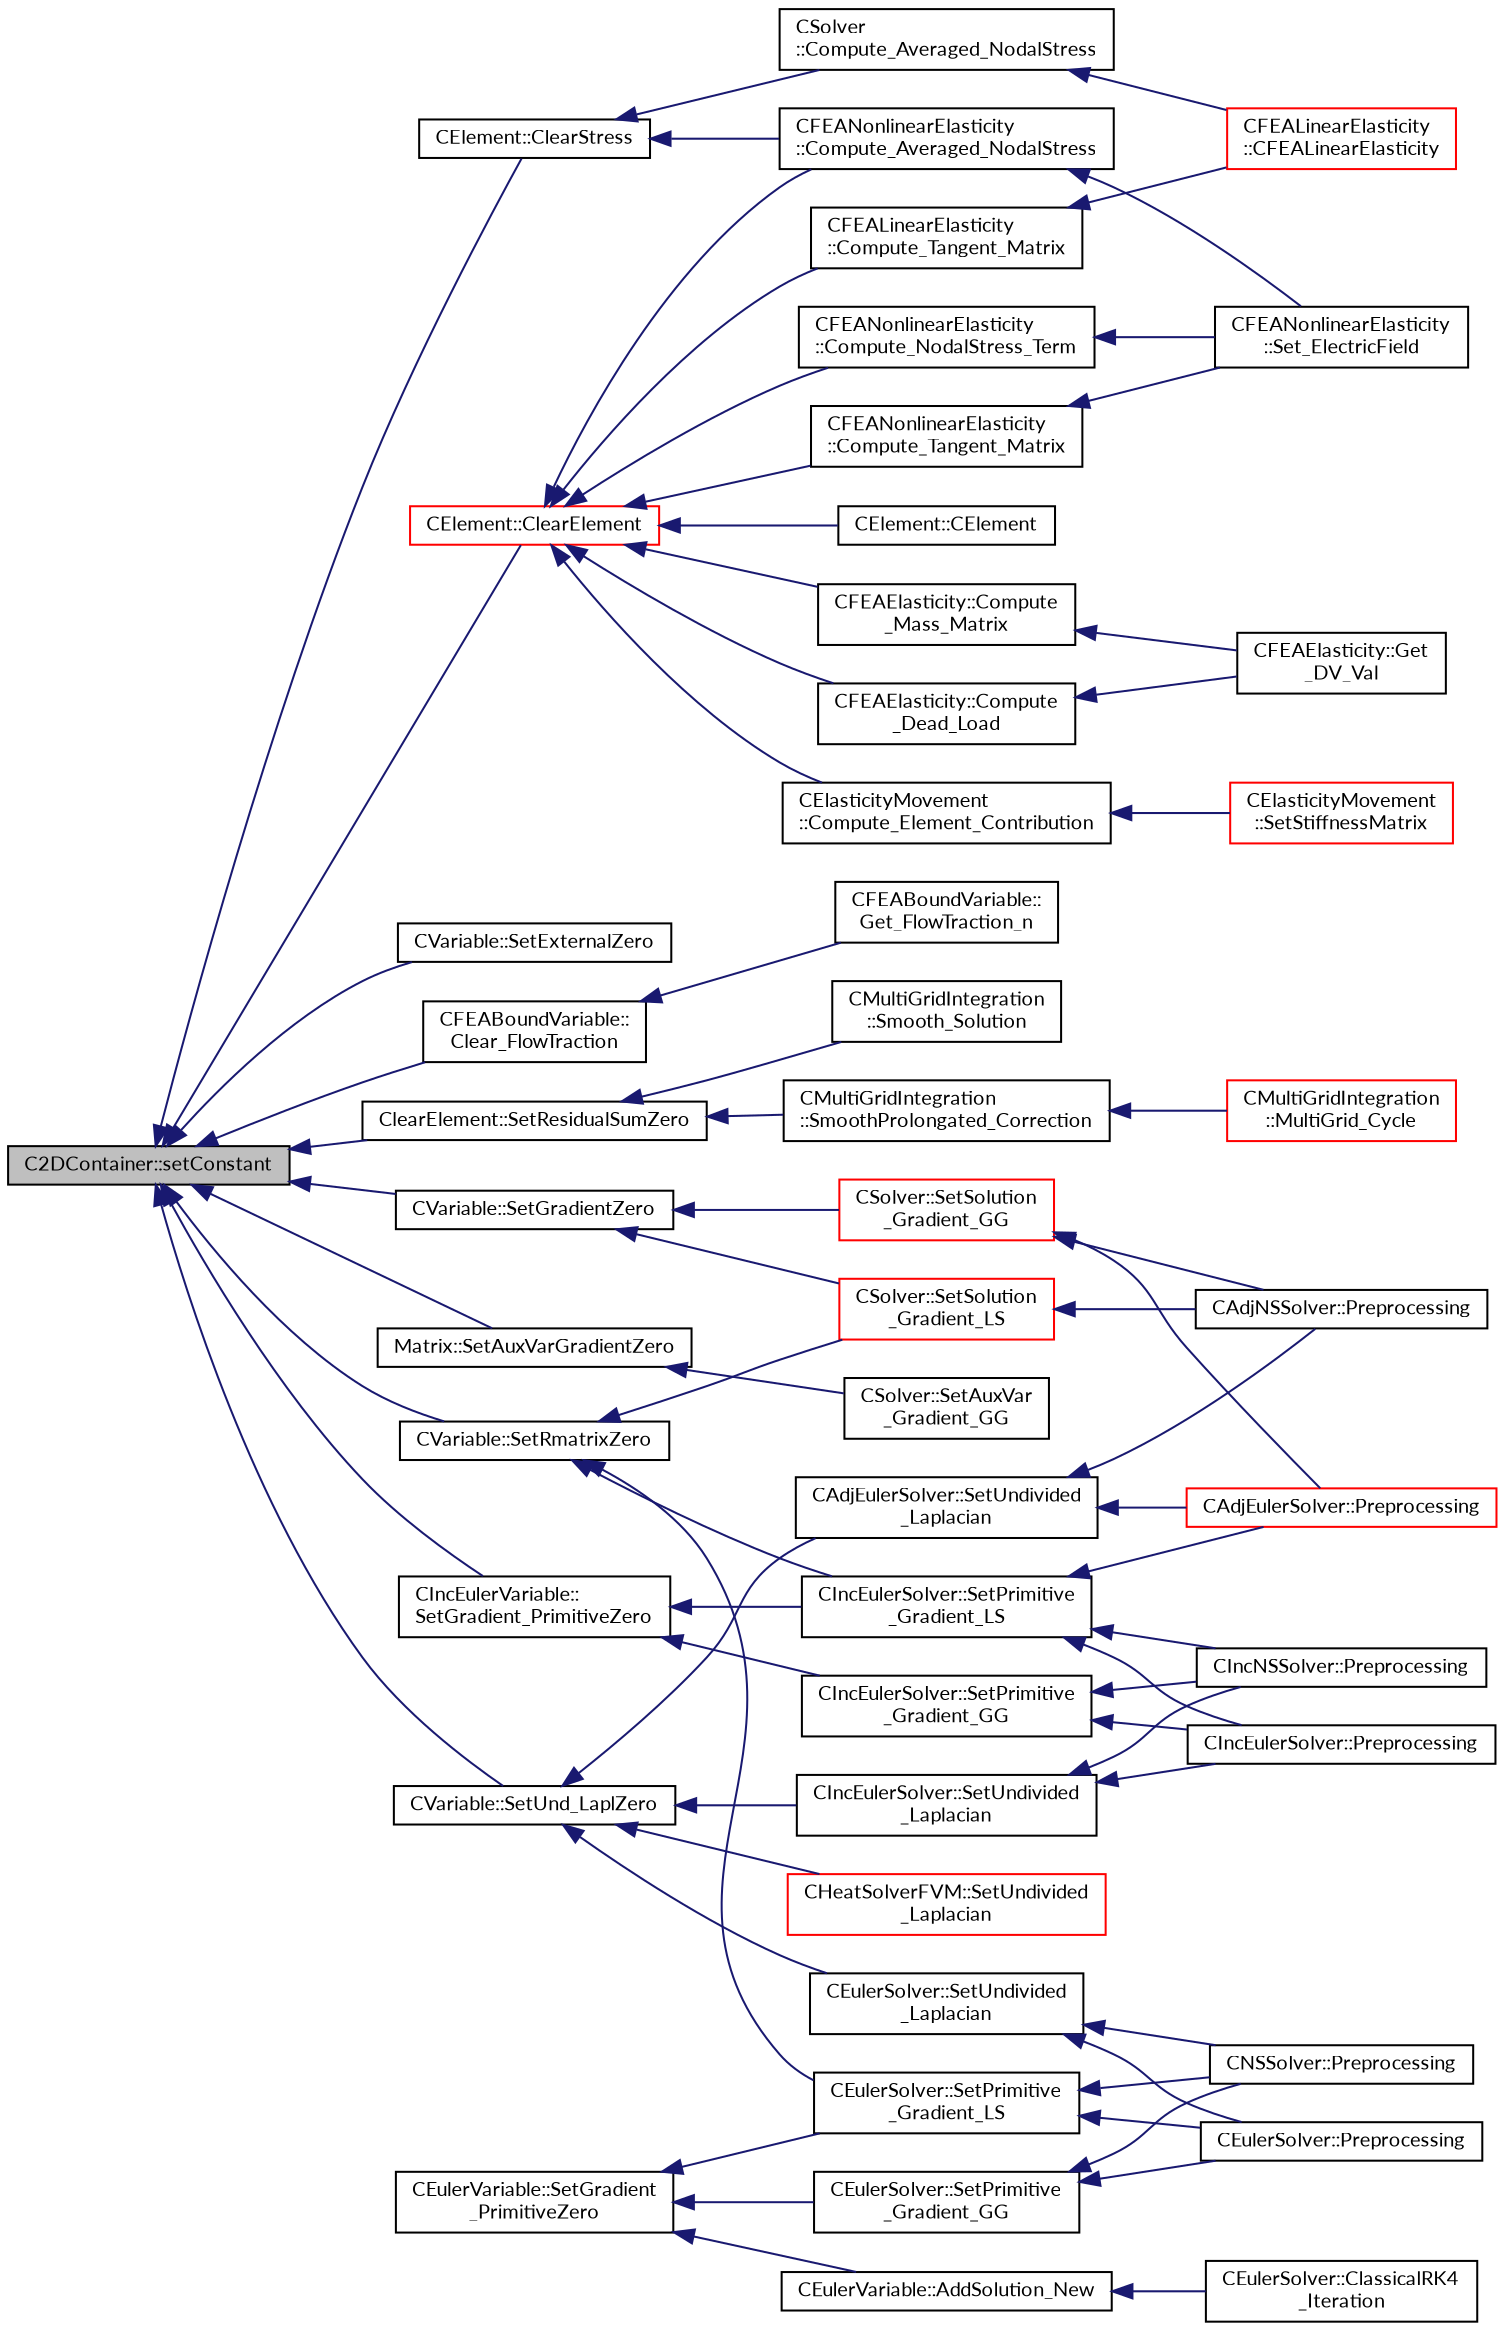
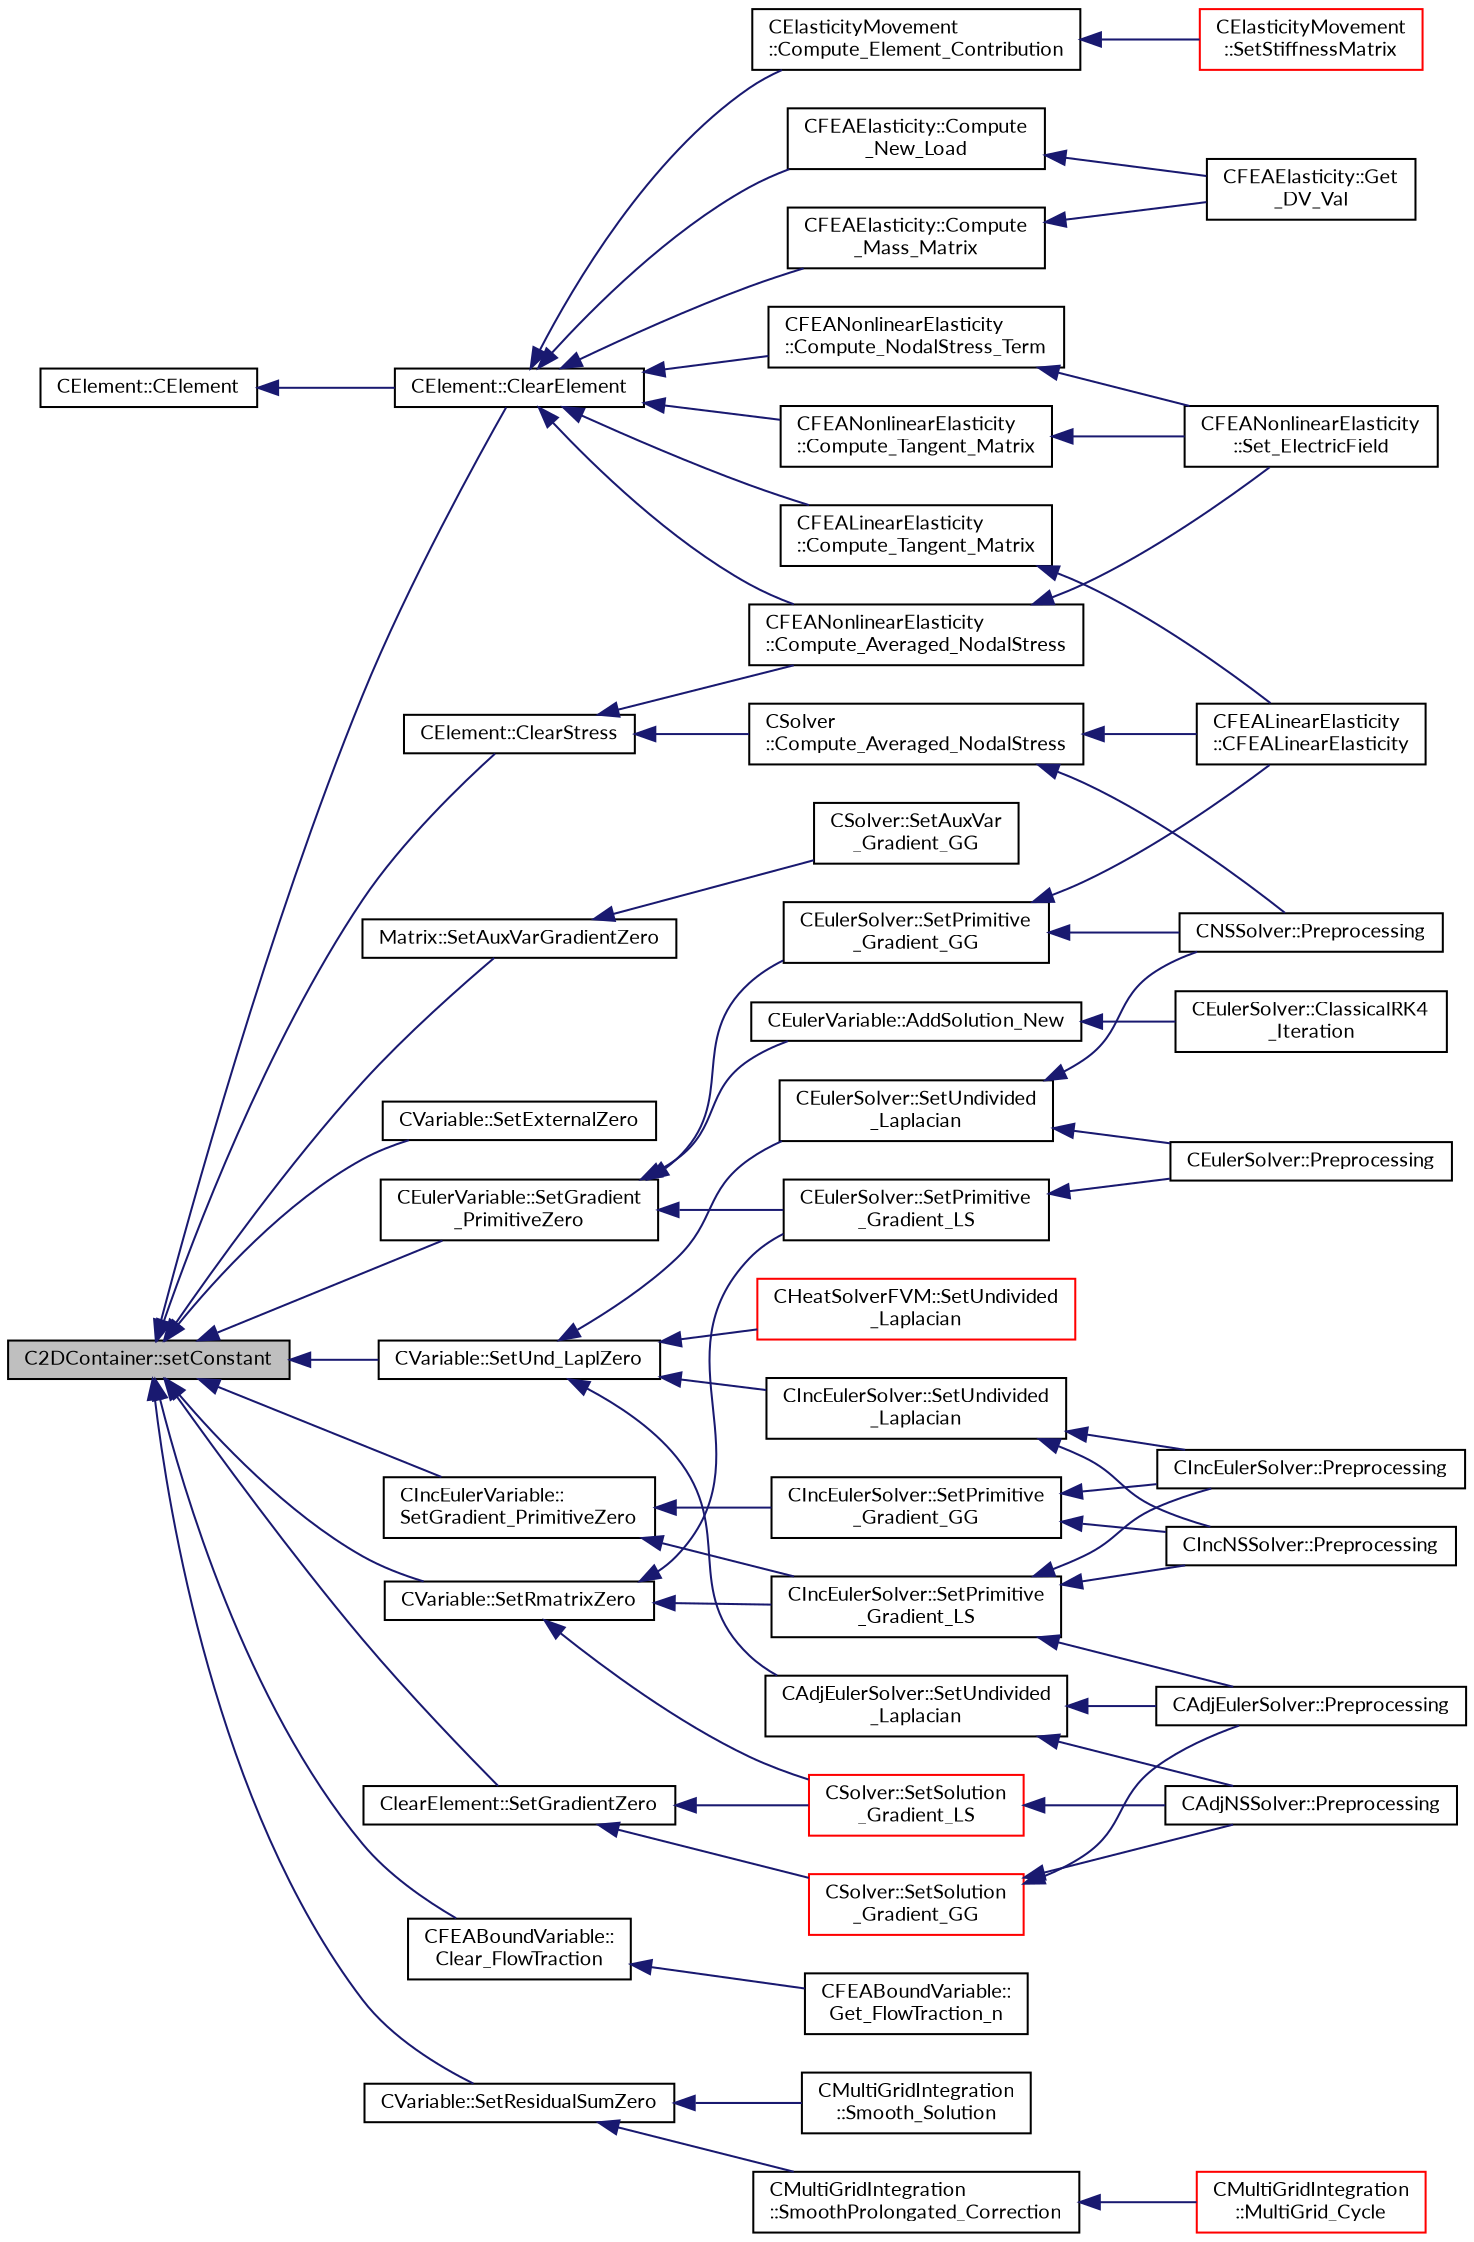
node "CFEALinearElasticity ::CFEALinearElasticity": color red -> black
node "CElement::ClearElement": color red -> black
edge "CElement::CElement" -> "CElement::ClearElement": reversed
node "CFEAElasticity::Compute _Dead_Load": label "CFEAElasticity::Compute _Dead_Load" -> "CFEAElasticity::Compute _New_Load"
node "ClearElement::SetResidualSumZero": label "ClearElement::SetResidualSumZero" -> "CVariable::SetResidualSumZero"
node "CVariable::SetGradientZero": label "CVariable::SetGradientZero" -> "ClearElement::SetGradientZero"
edge "CEulerVariable::SetGradient _PrimitiveZero" -> "C2DContainer::setConstant": added
node "CAdjEulerSolver::Preprocessing": color red -> black
edge "CNSSolver::Preprocessing" -> "CEulerSolver::SetPrimitive _Gradient_LS": now "CNSSolver::Preprocessing" -> "CSolver ::Compute_Averaged_NodalStress"
edge "CEulerSolver::Preprocessing" -> "CEulerSolver::SetPrimitive _Gradient_GG": now "CFEALinearElasticity ::CFEALinearElasticity" -> "CEulerSolver::SetPrimitive _Gradient_GG"
